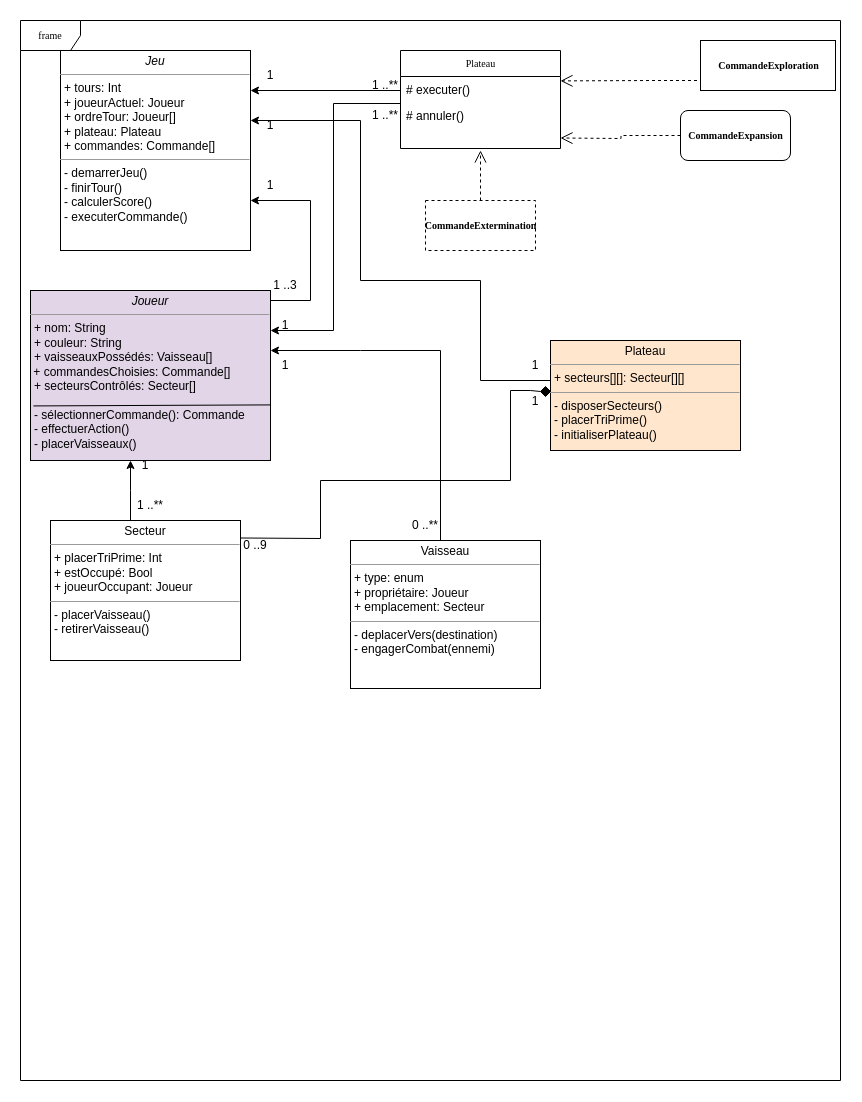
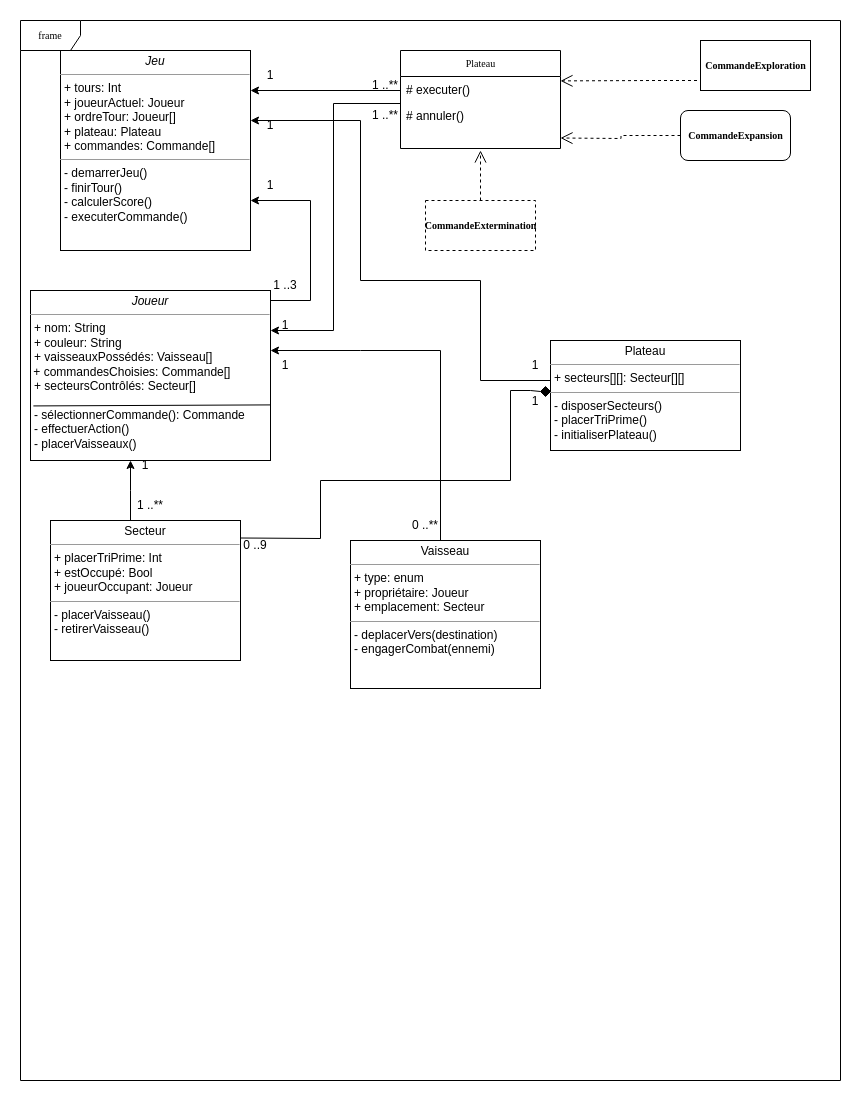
node "CommandeExploration": size 135x50 -> 110x50
node "Joueur + nom: String + couleur: String + vaisseauxPossédés: Vaisseau[] + commandesChoisies: Commande[] + secteursContrôlés: Secteur[] - sélectionnerCommande(): Commande - effectuerAction() - placerVaisseaux()": fillcolor #e1d5e7 -> #ffffff
node "Plateau + secteurs[][]: Secteur[][] - disposerSecteurs() - placerTriPrime() - initialiserPlateau()": fillcolor #ffe6cc -> #ffffff
